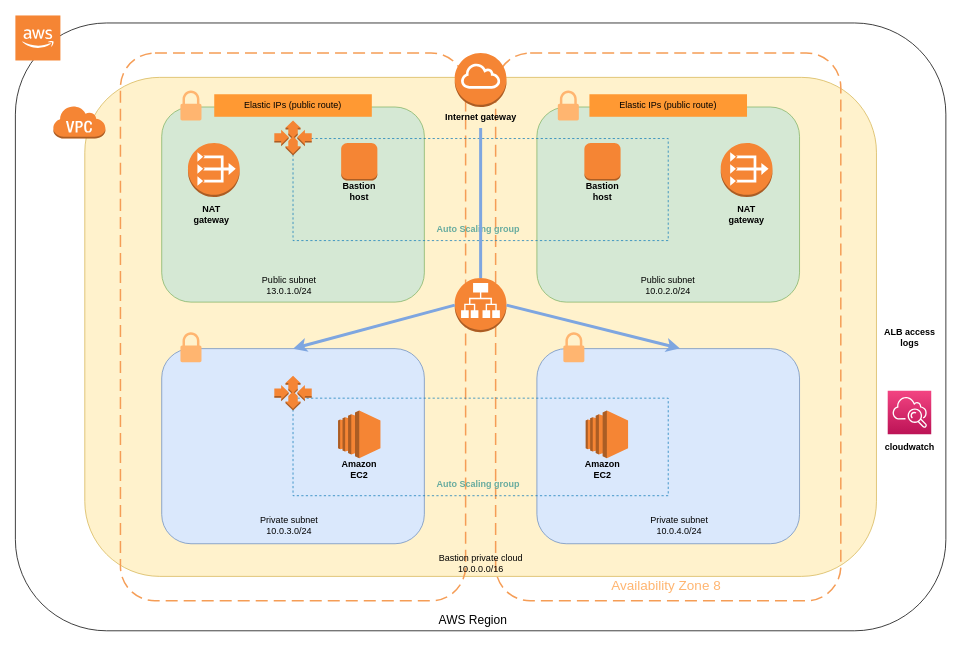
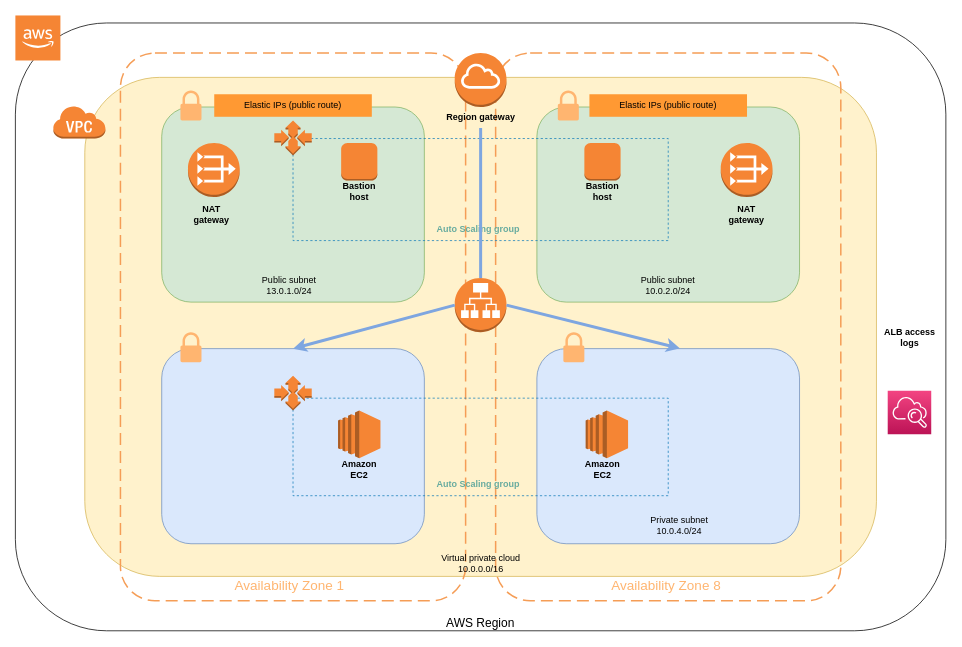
node "Internet gateway": label "Internet gateway" -> "Region gateway"
node "cloudwatch": removed
node "Private subnet 10.0.3.0/24": removed
node "Bastion private cloud 10.0.0.0/16": label "Bastion private cloud 10.0.0.0/16" -> "Virtual private cloud 10.0.0.0/16"
node "Availability Zone 1": added
node "AWS Region": moved (473, 619) -> (480, 623)
